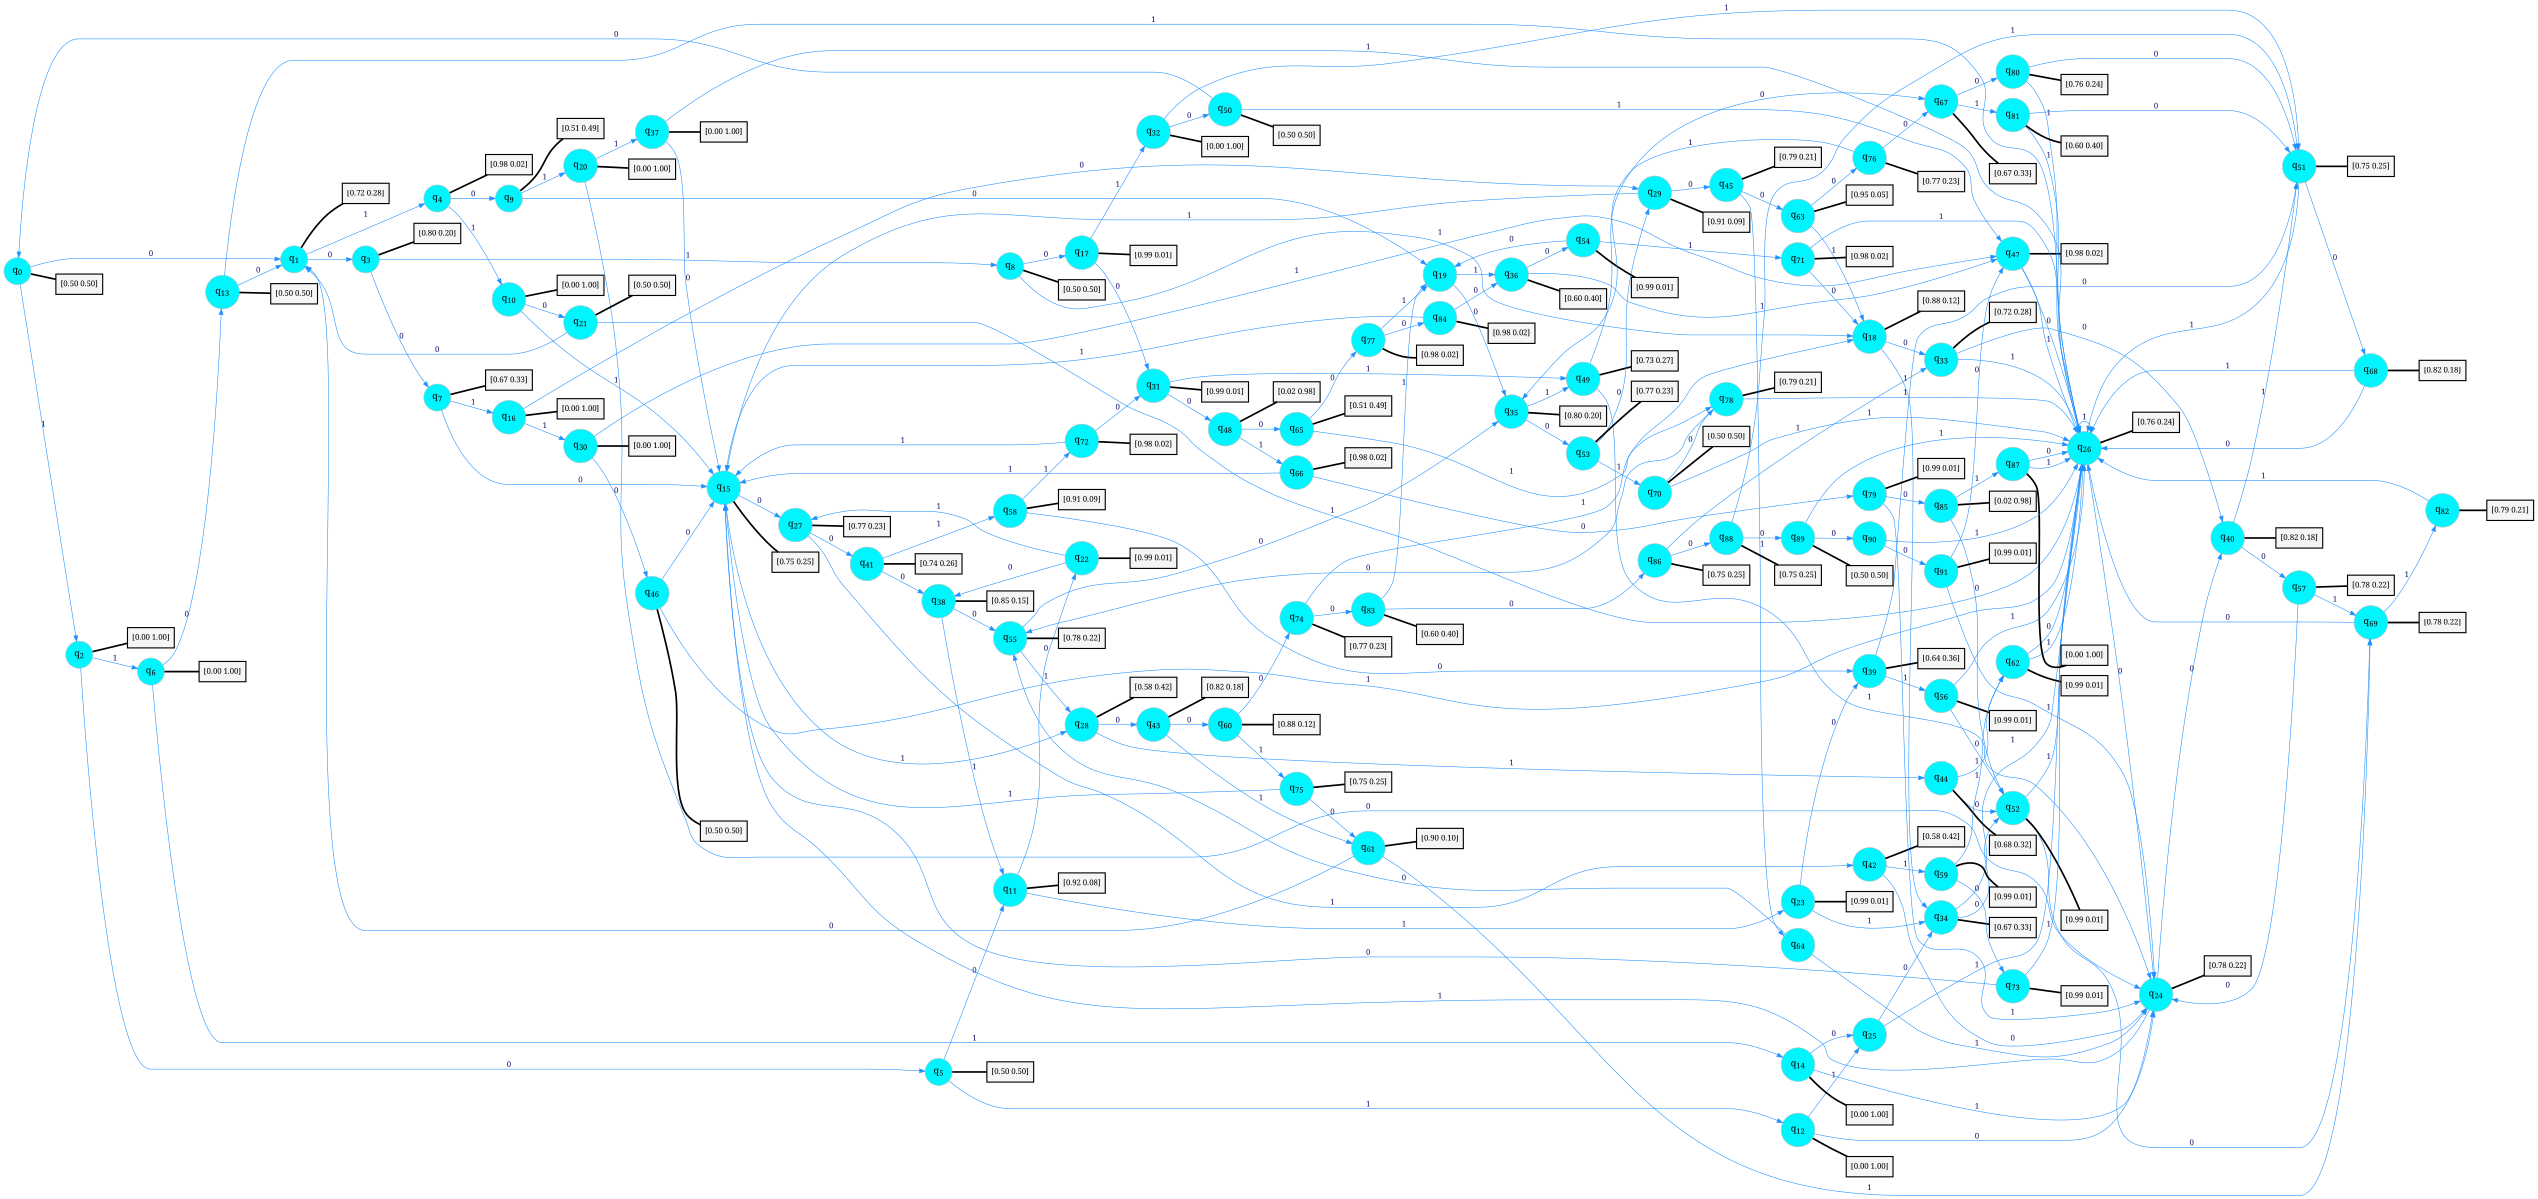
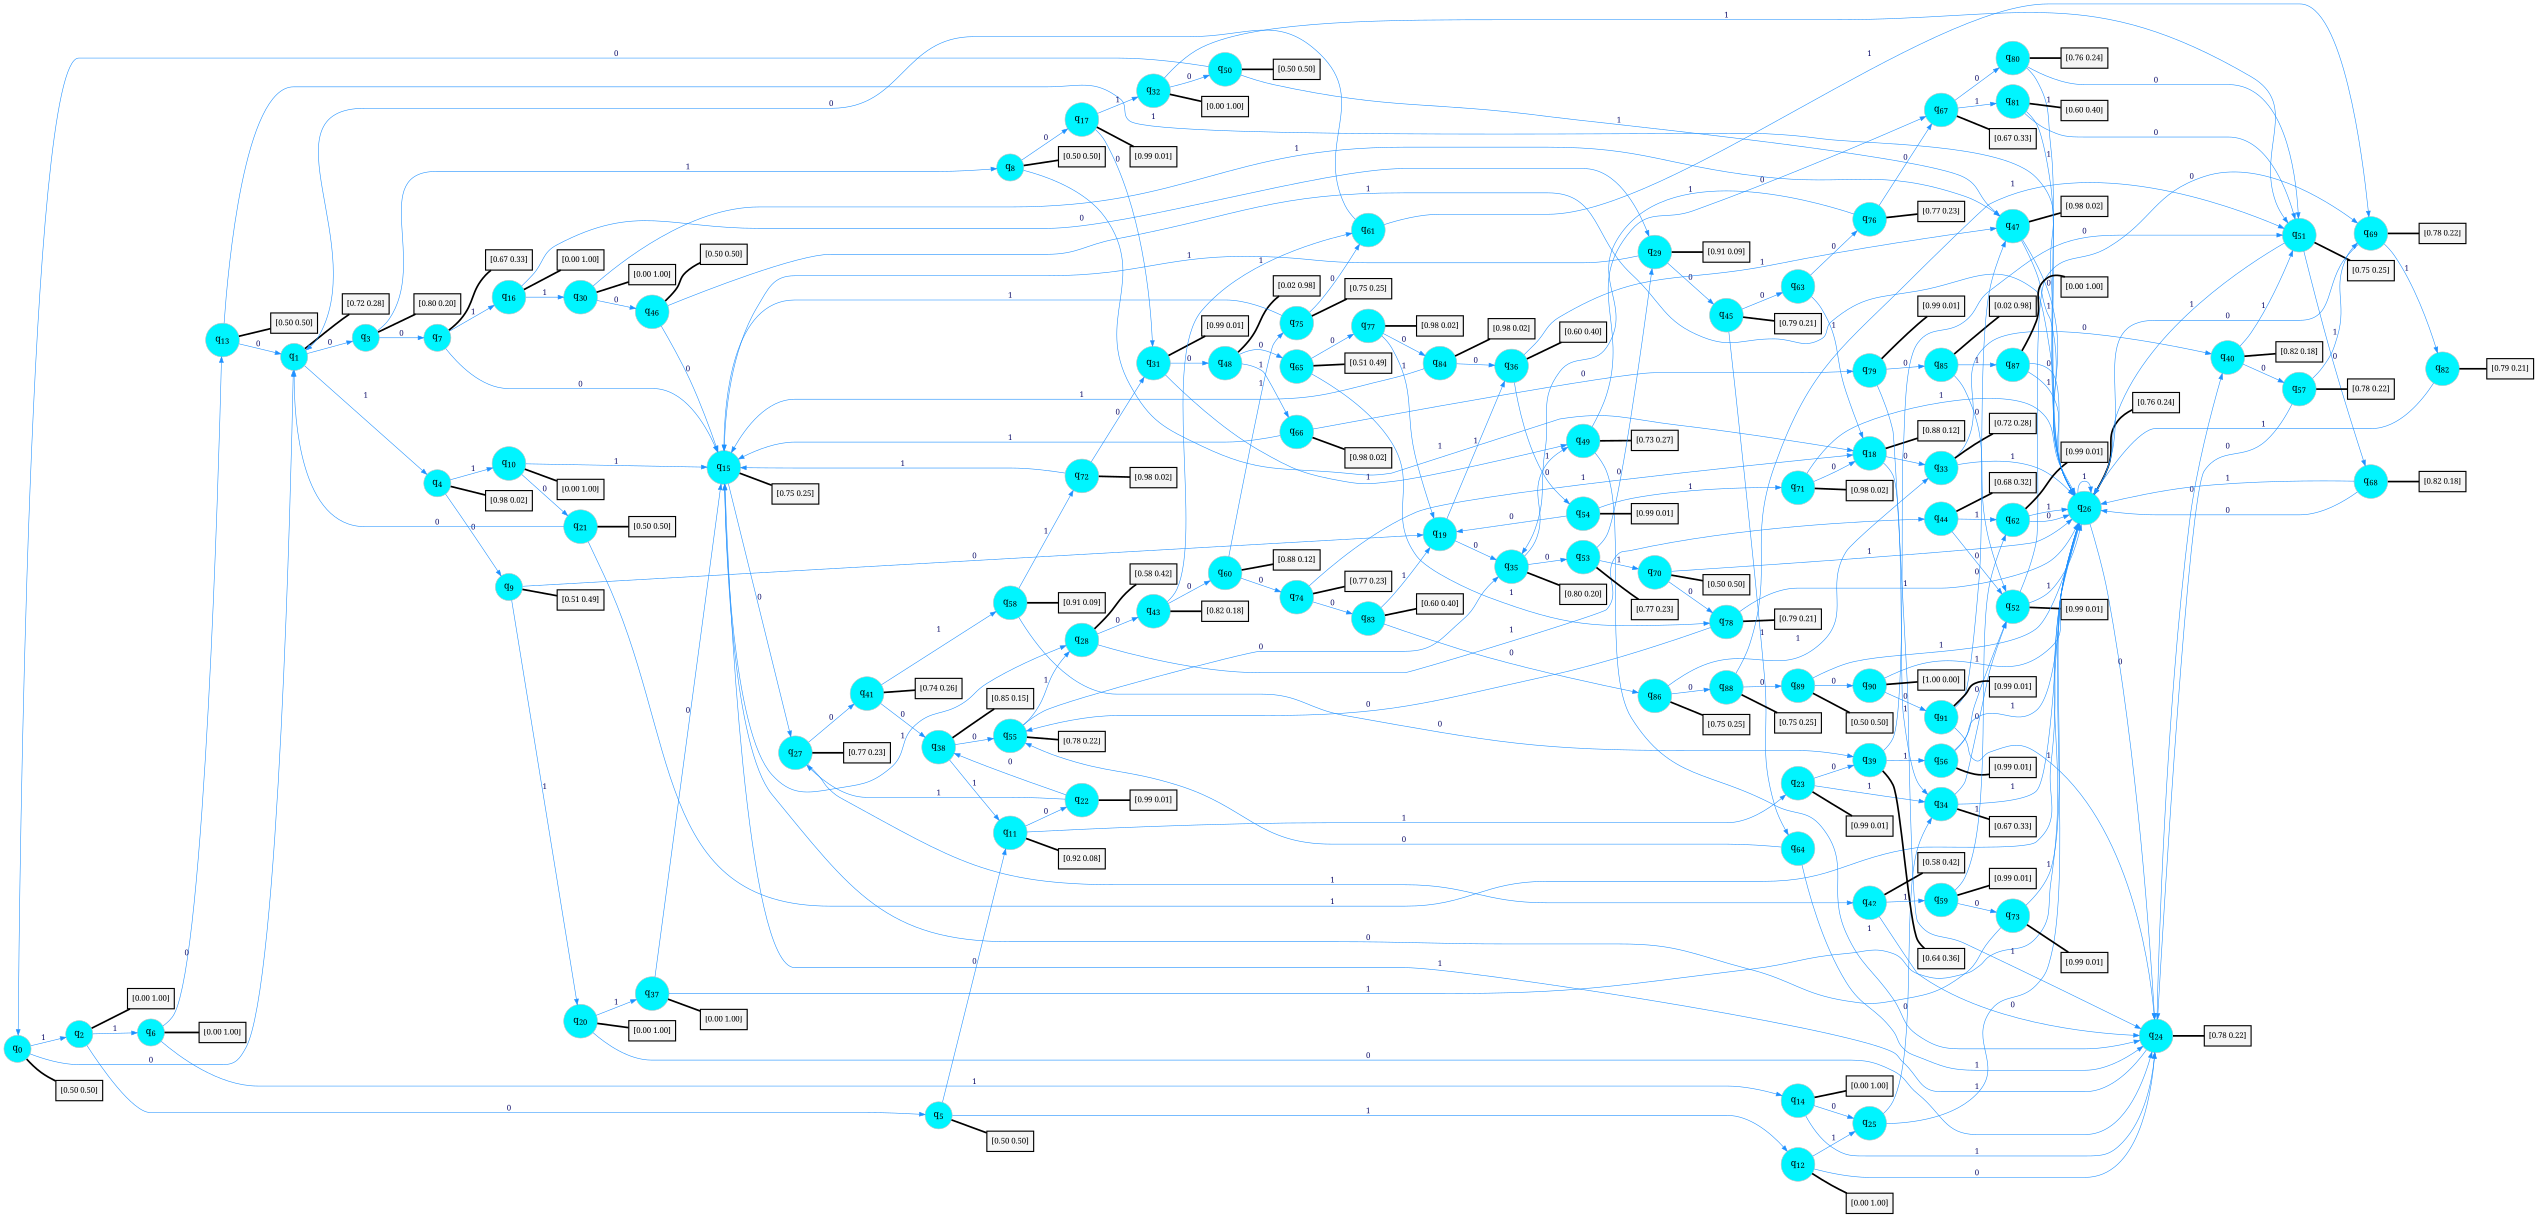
node "[0.95 0.05]": removed
node "[1.00 0.00]": added
node "[0.90 0.10]": removed
